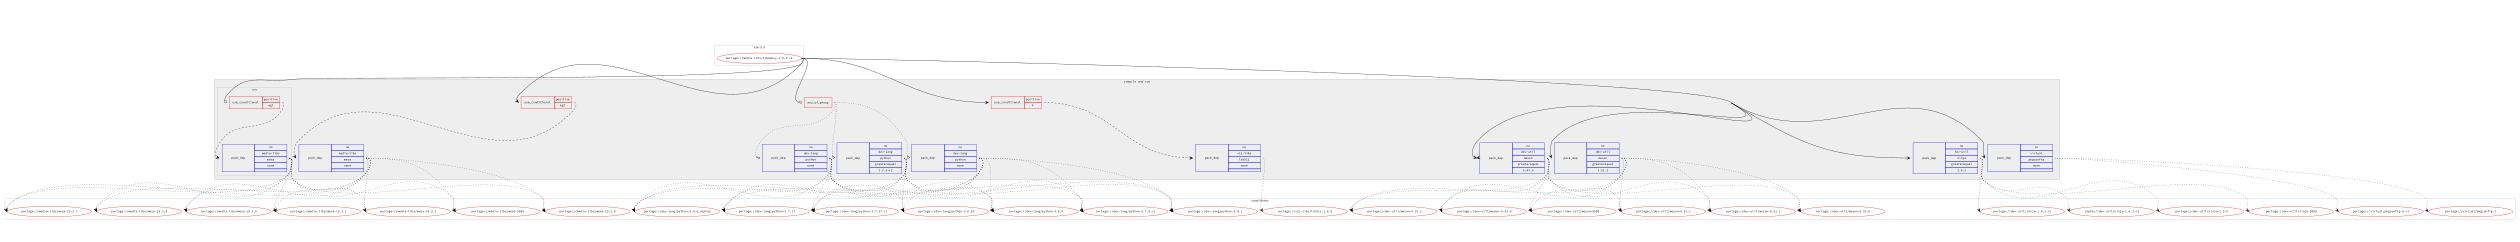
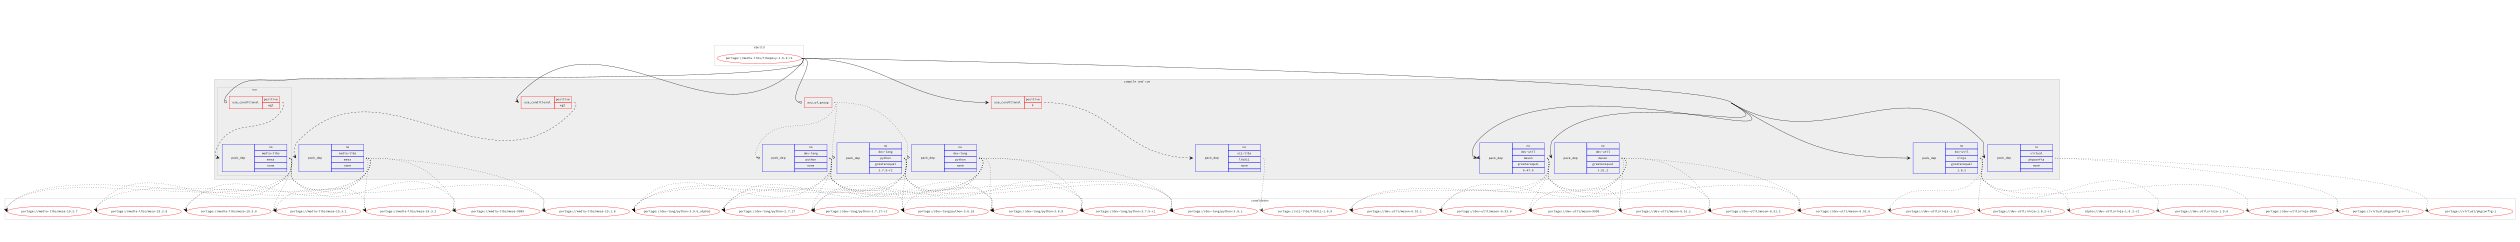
node "portage://dev-util/ninja-1.8.2": added
